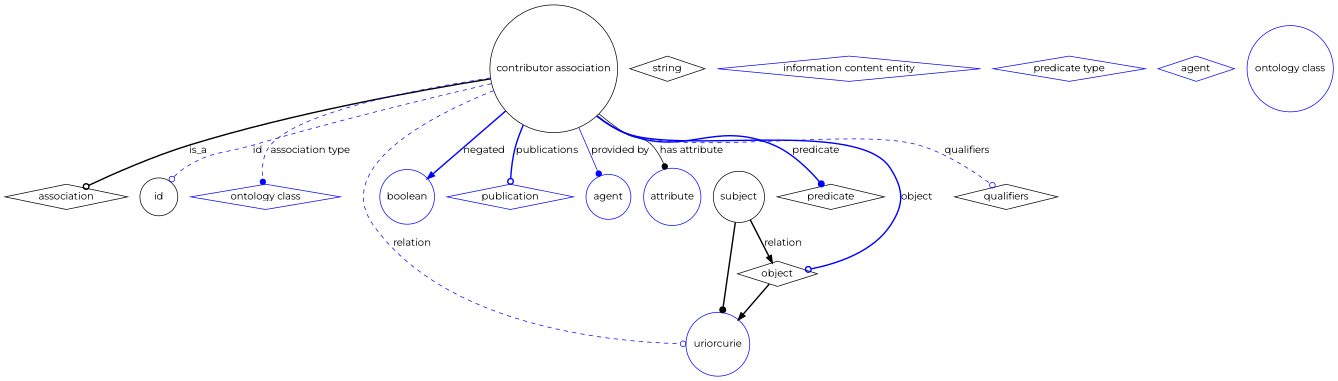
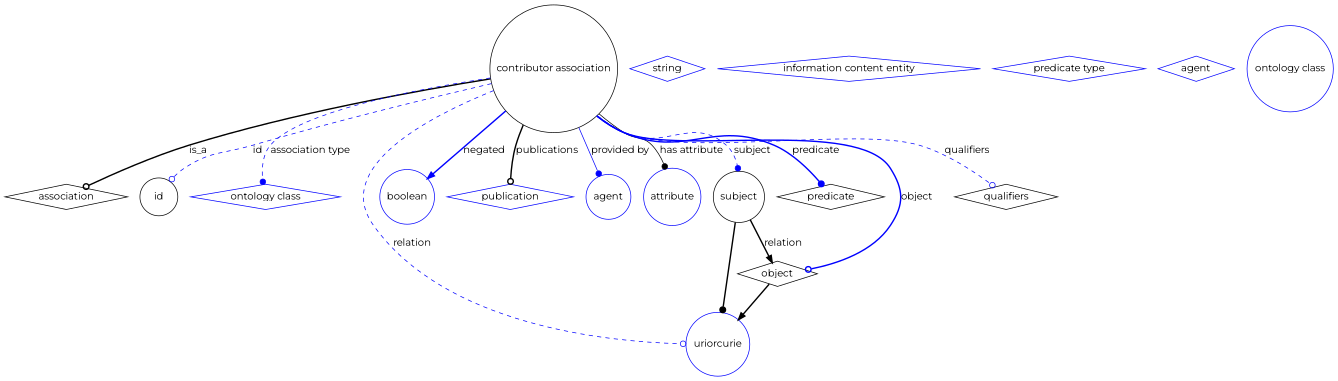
node "string": color black -> blue
edge "contributor association" -> "subject": added, label "subject"
edge "contributor association" -> "publication": color blue -> black
